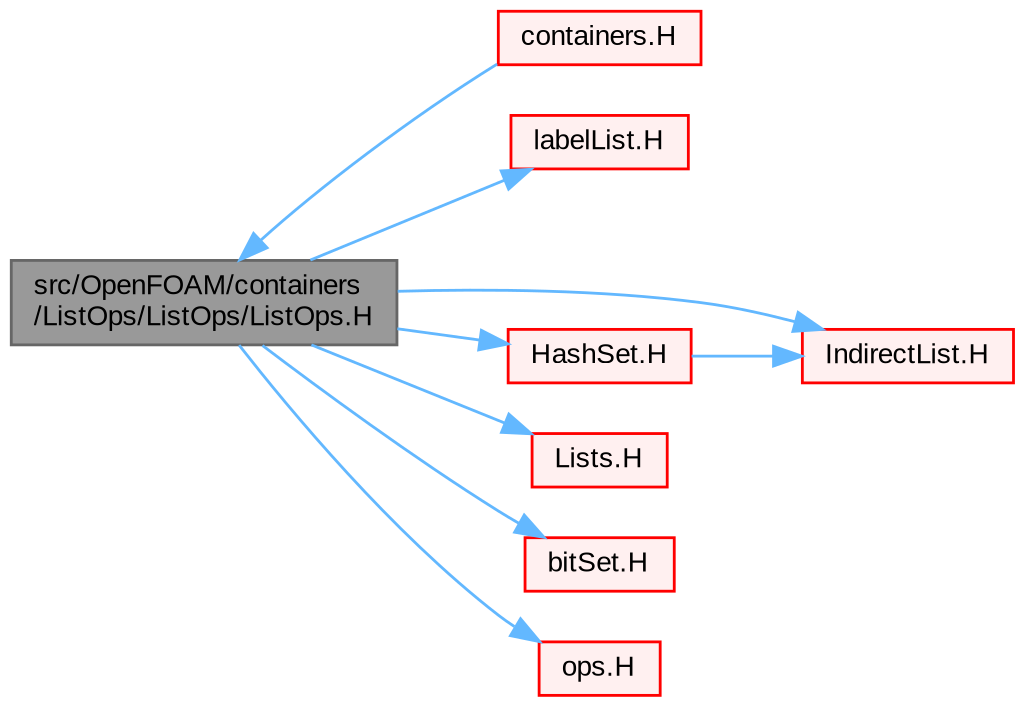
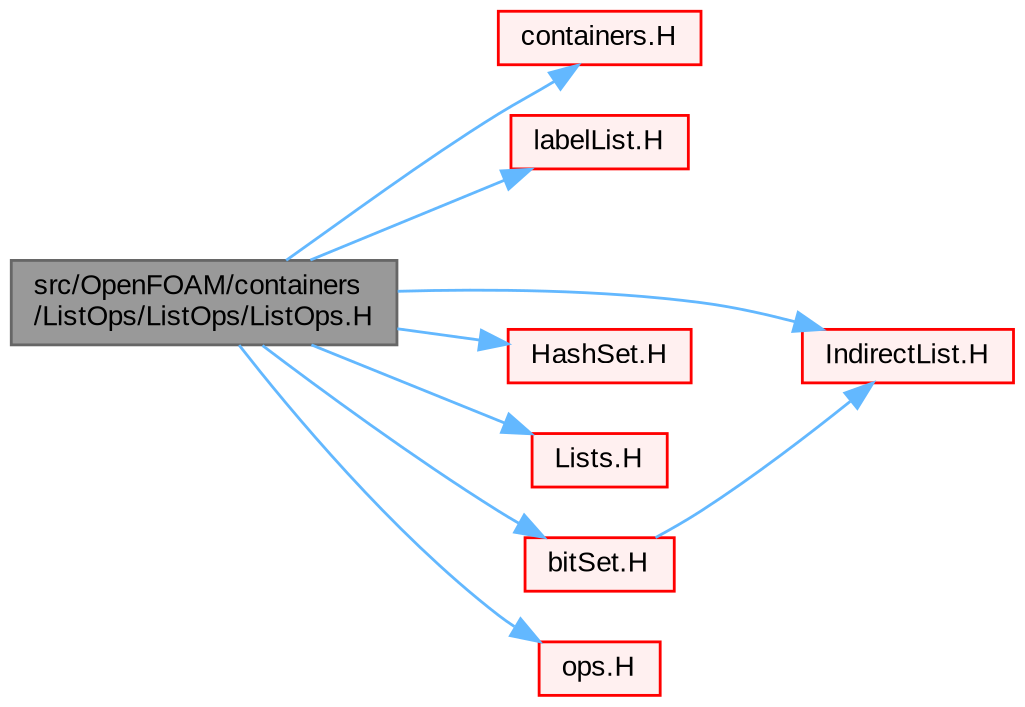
edge "containers.H" -> "src/OpenFOAM/containers /ListOps/ListOps/ListOps.H": reversed
edge "HashSet.H" -> "IndirectList.H": now "bitSet.H" -> "IndirectList.H"
